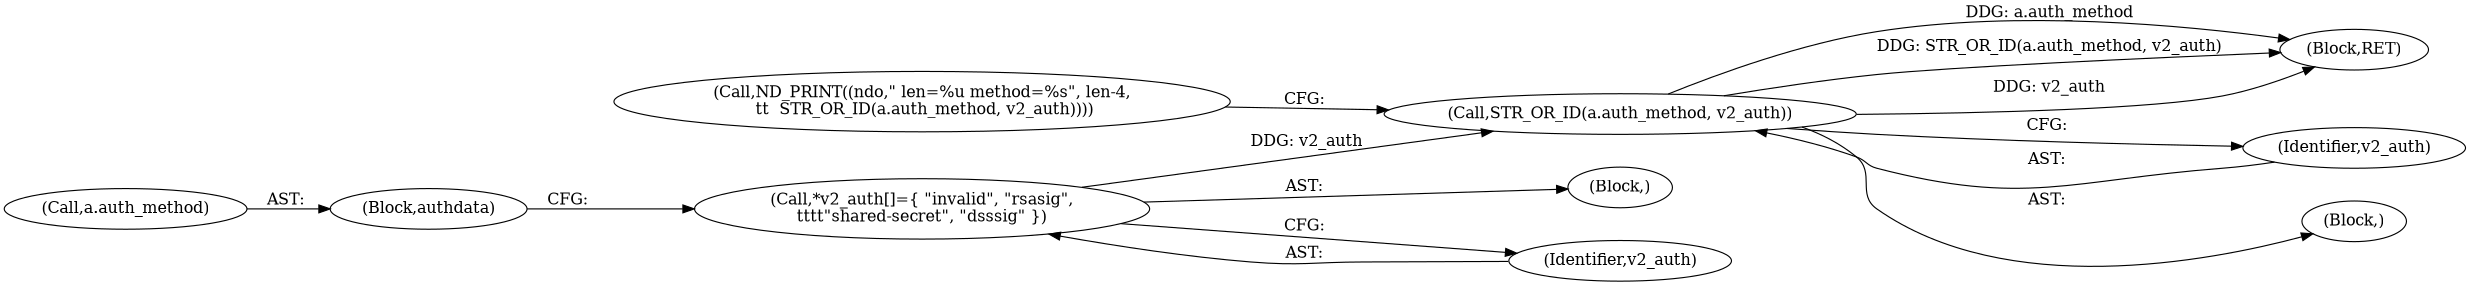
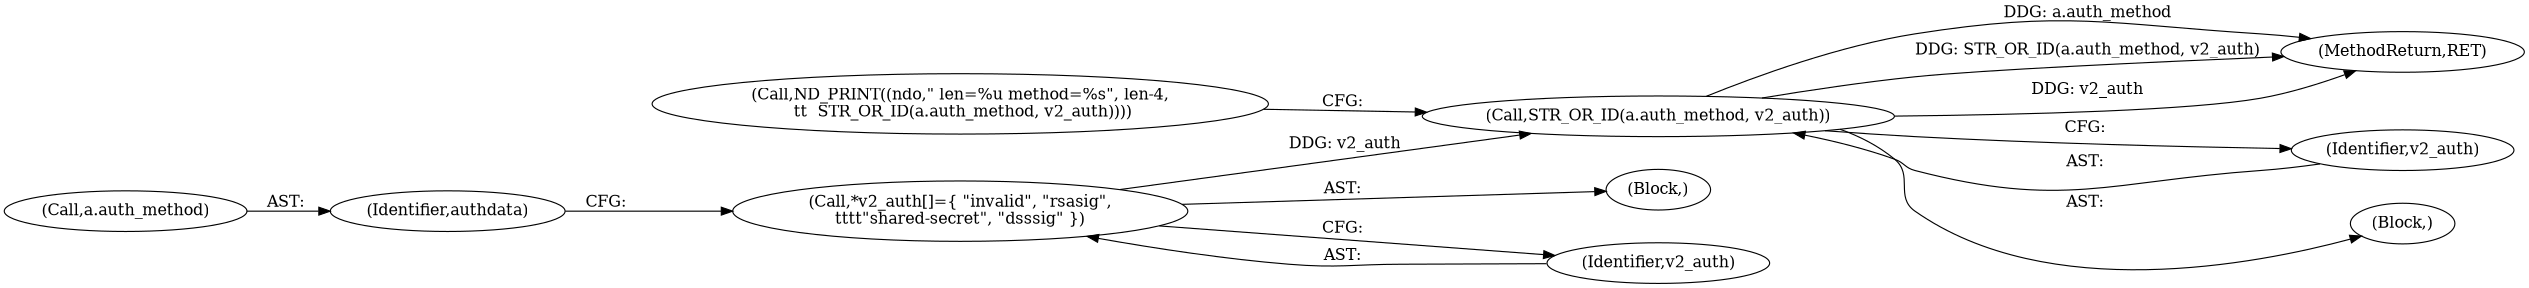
node "(Block,RET)": label "(Block,RET)" -> "(MethodReturn,RET)"
node "(Block,authdata)": label "(Block,authdata)" -> "(Identifier,authdata)"
